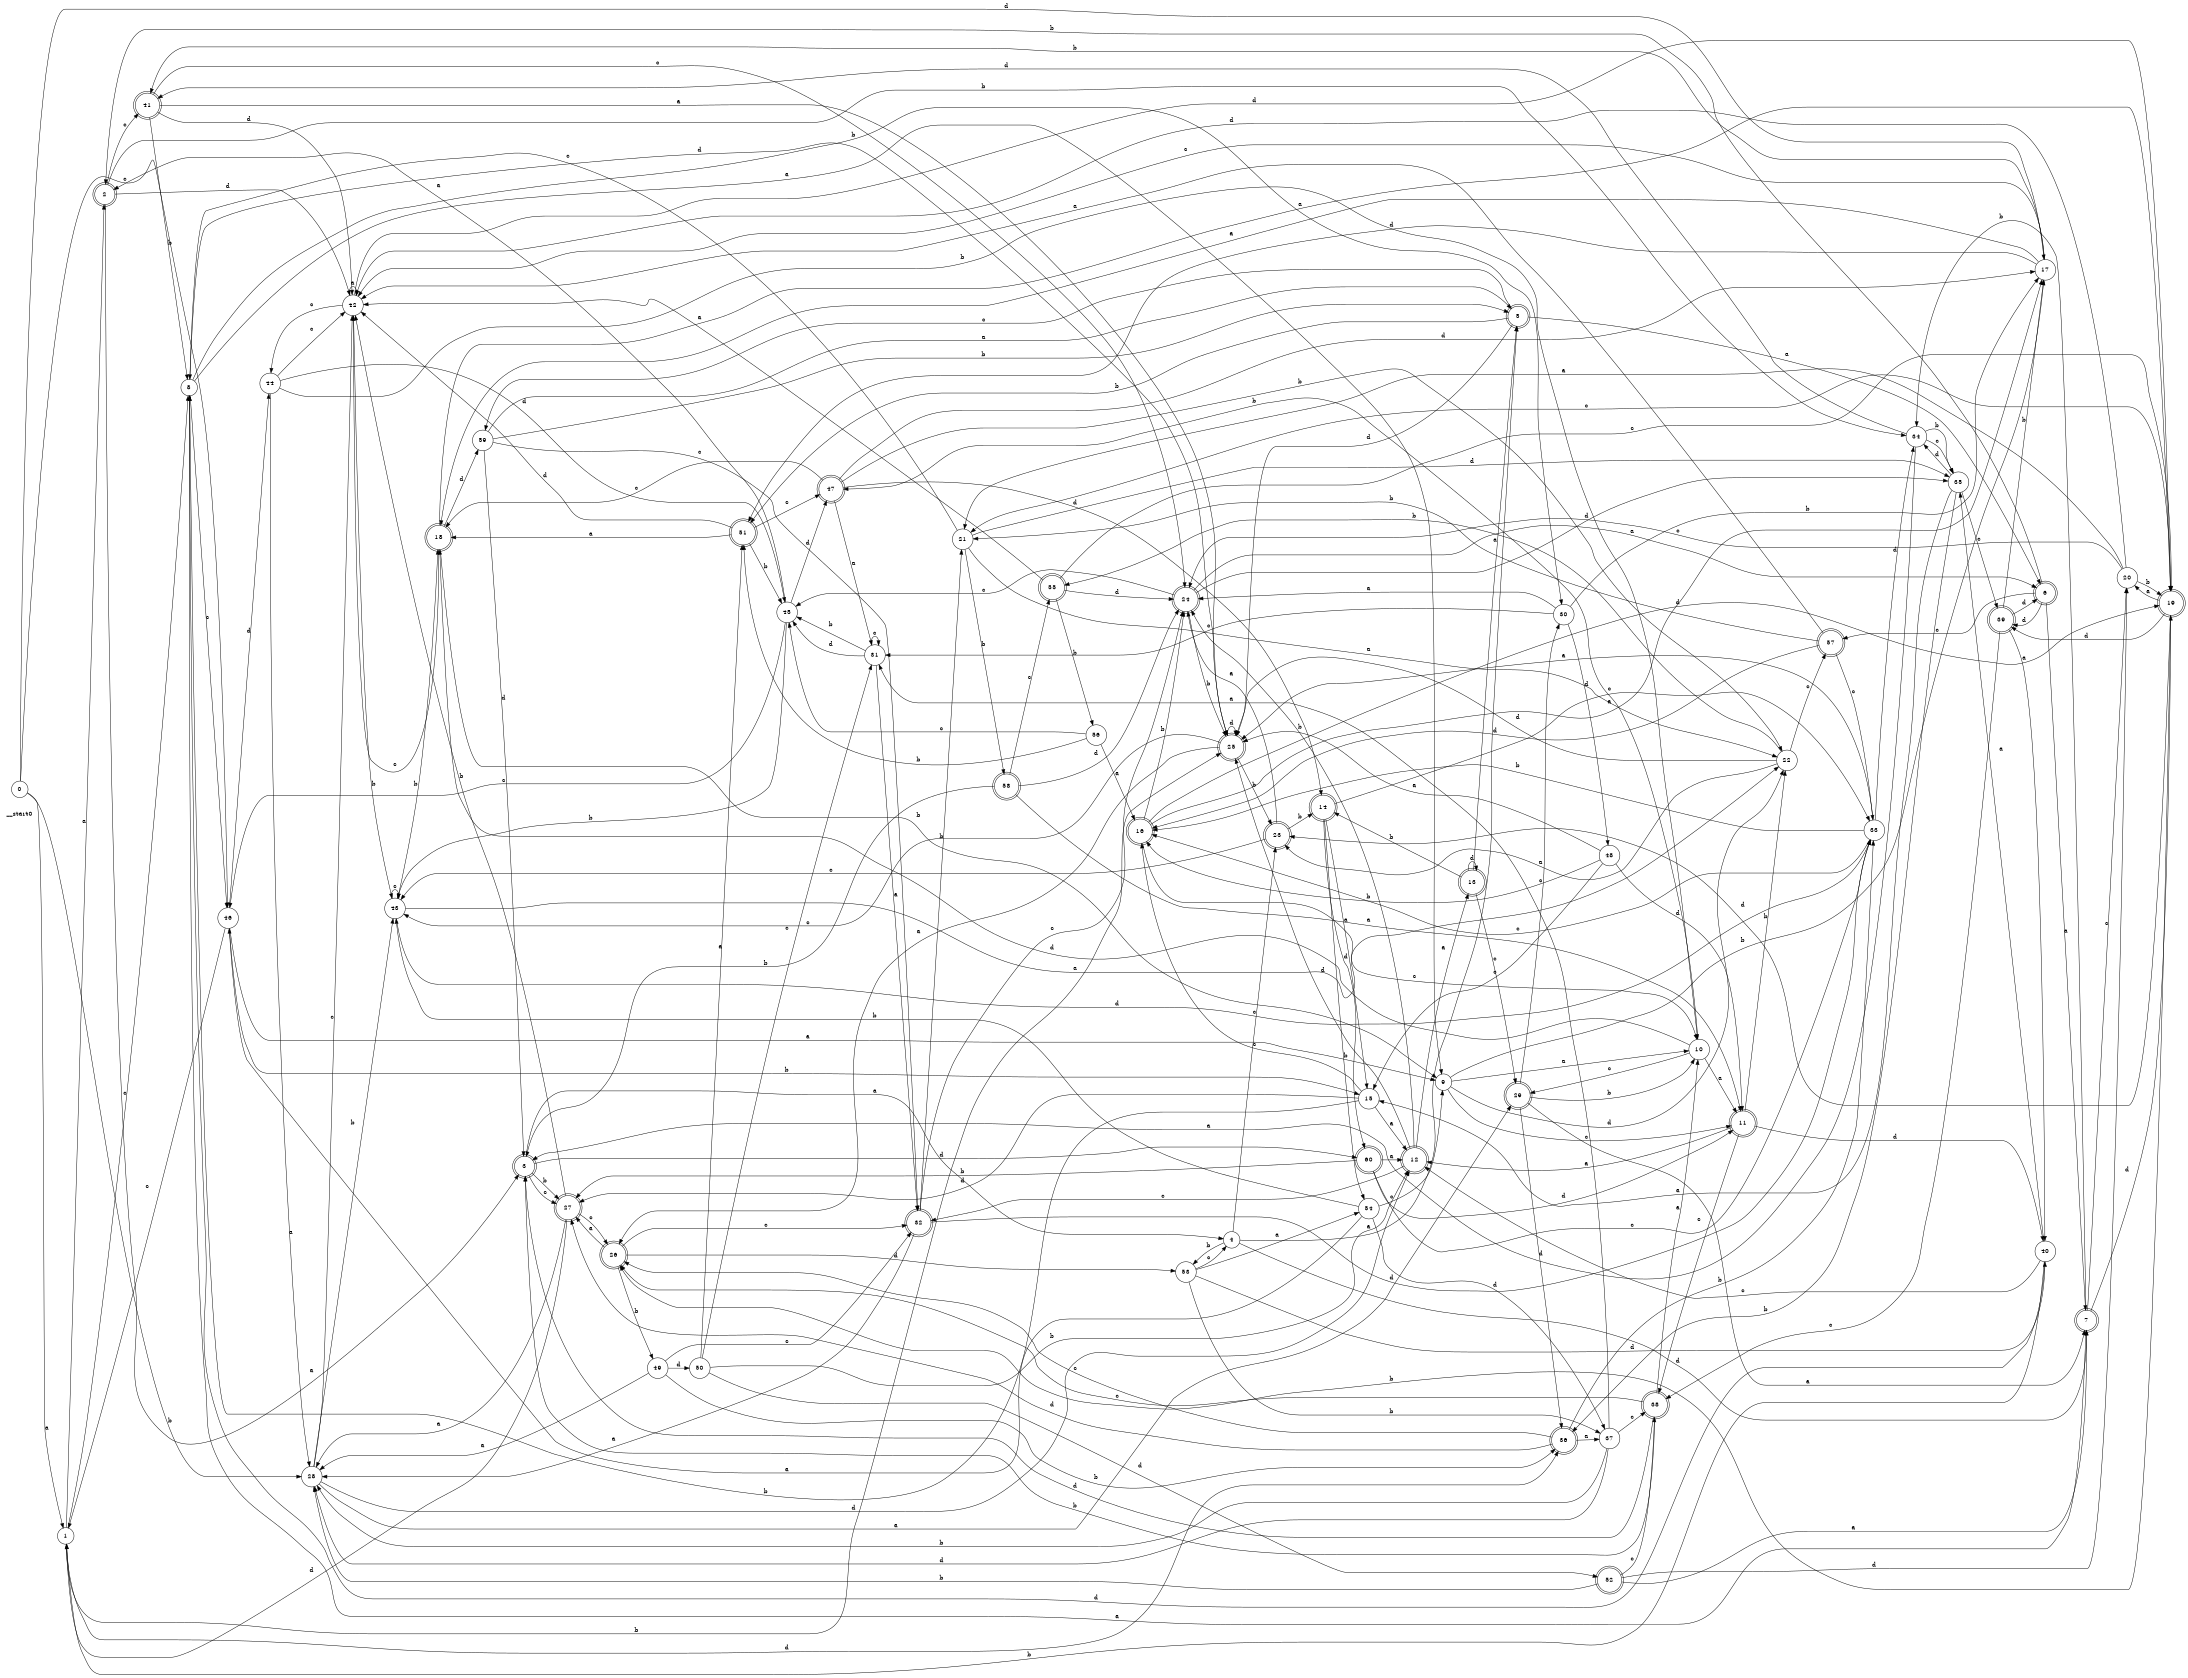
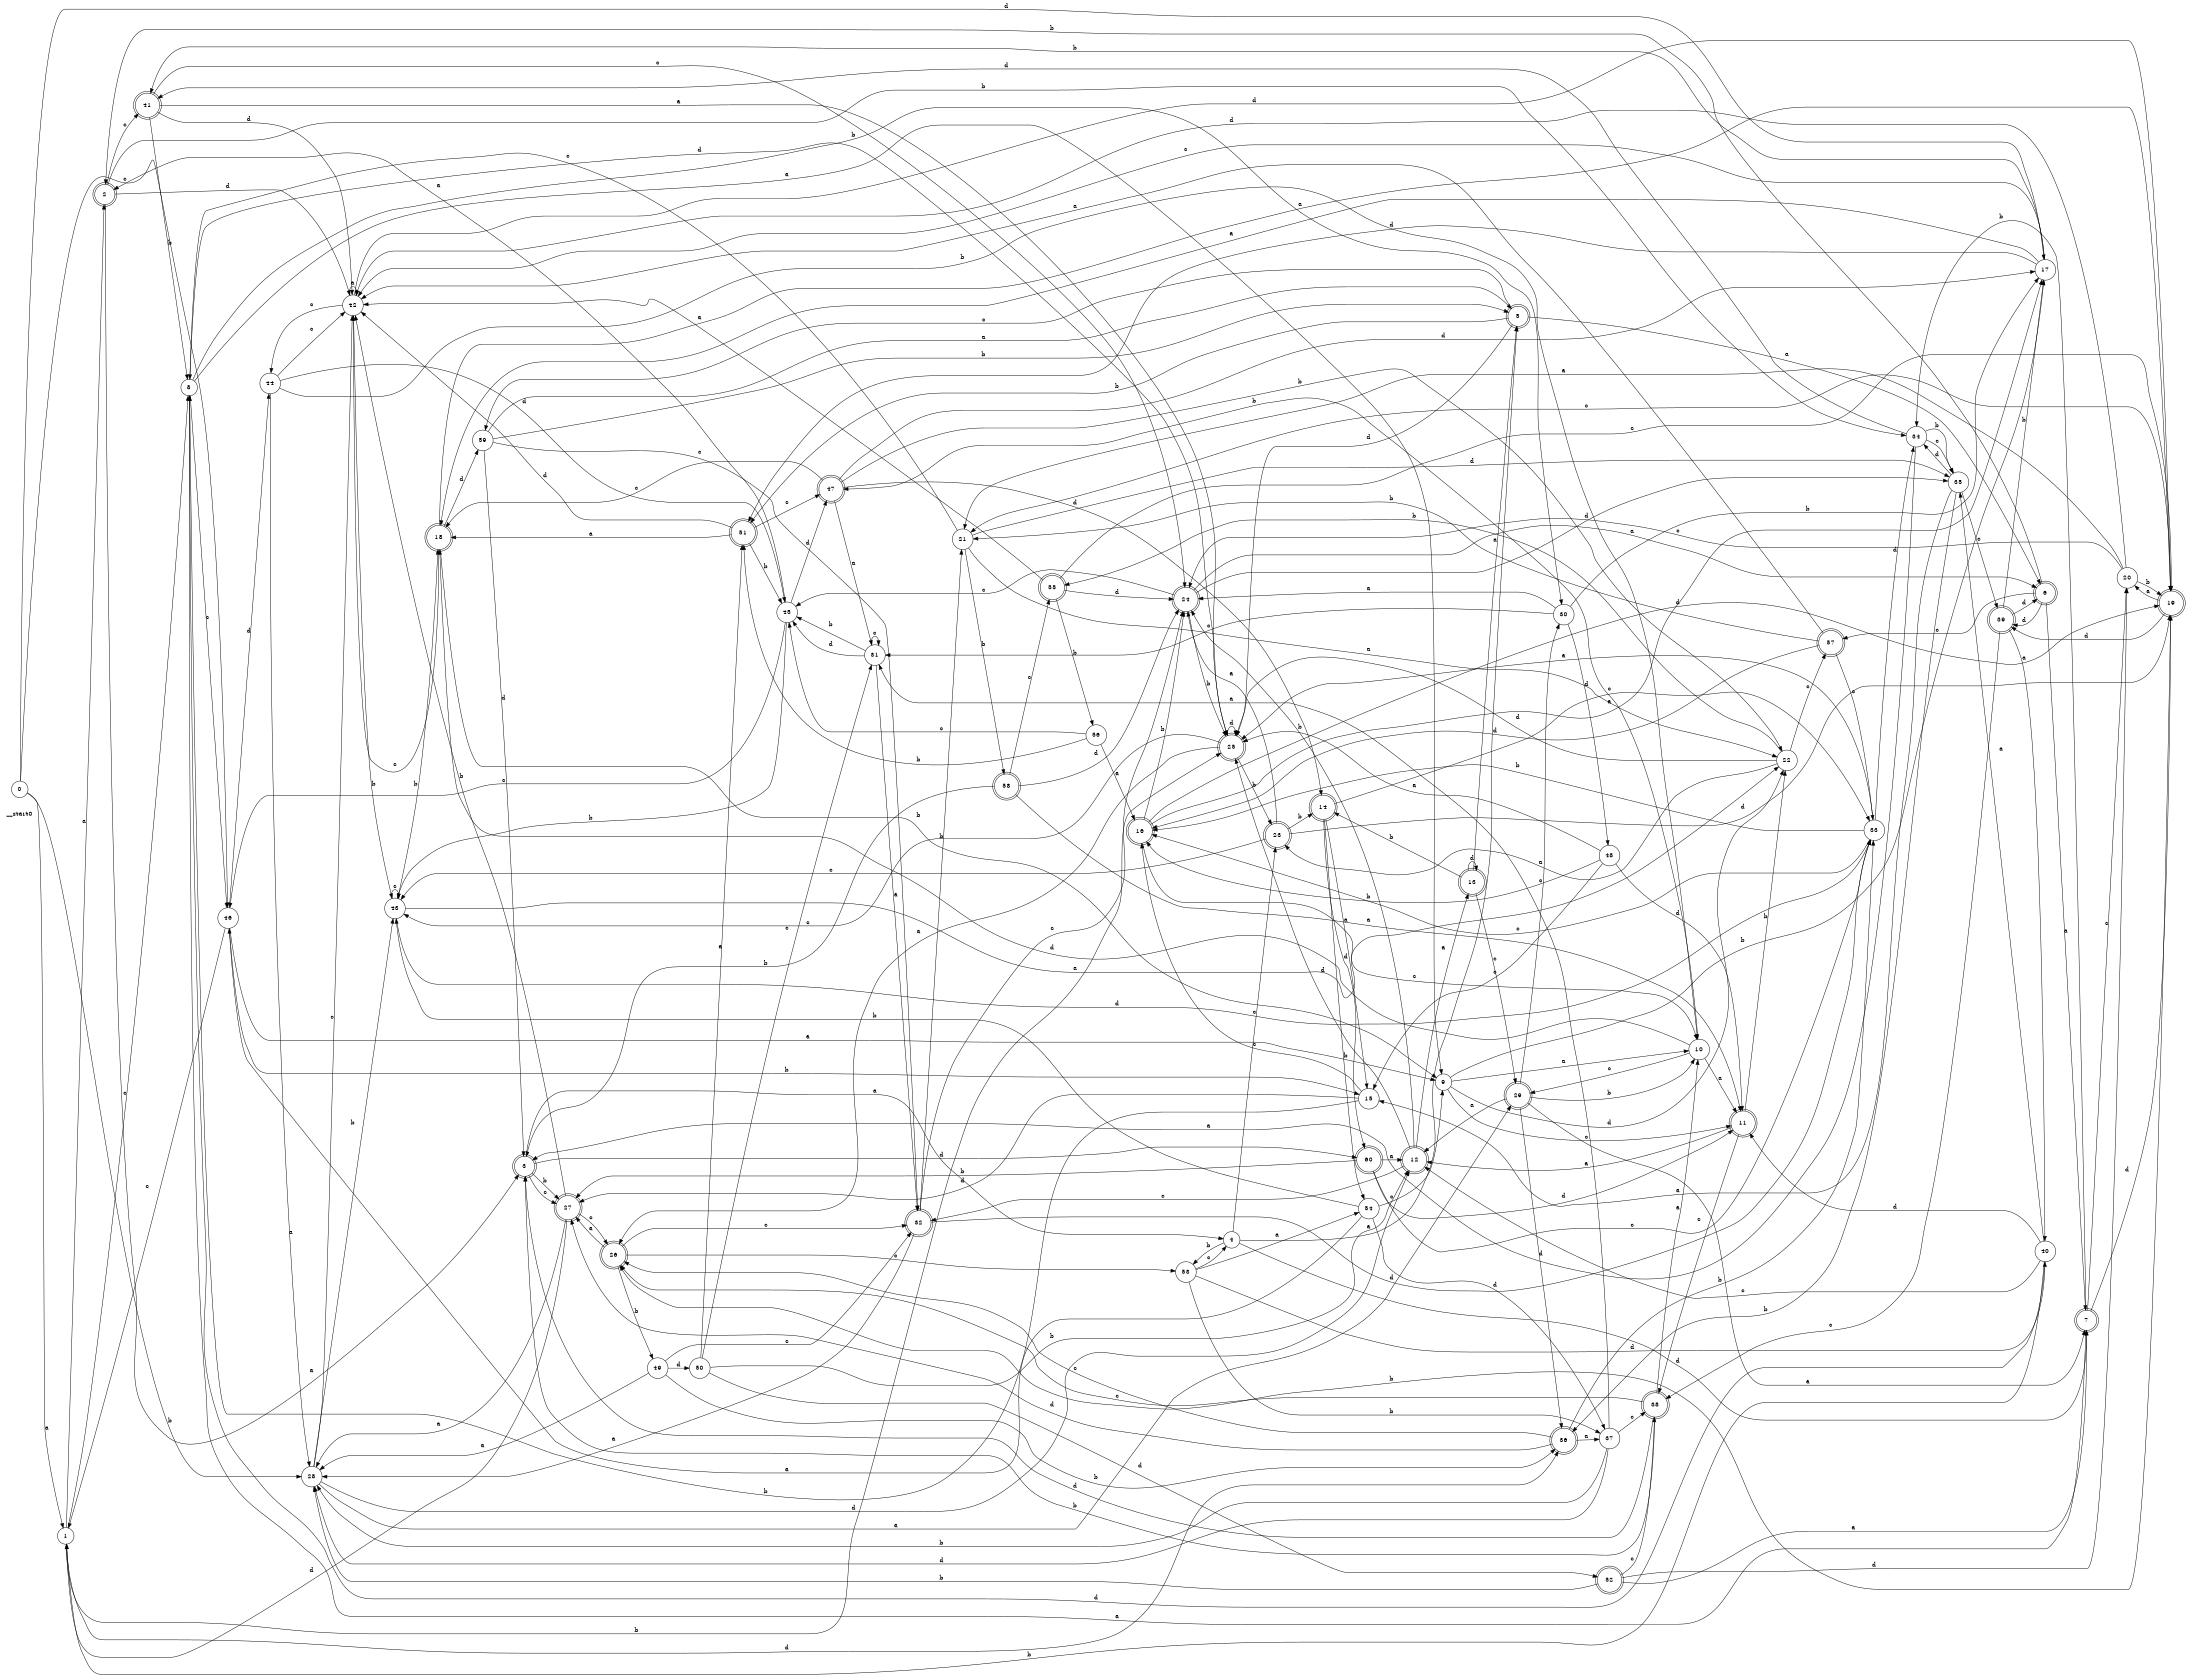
edge "19" -> "23": reversed
edge "15" -> "12": now "29" -> "12"
edge "11" -> "40": reversed
edge "26" -> "53": label "d" -> "c"
